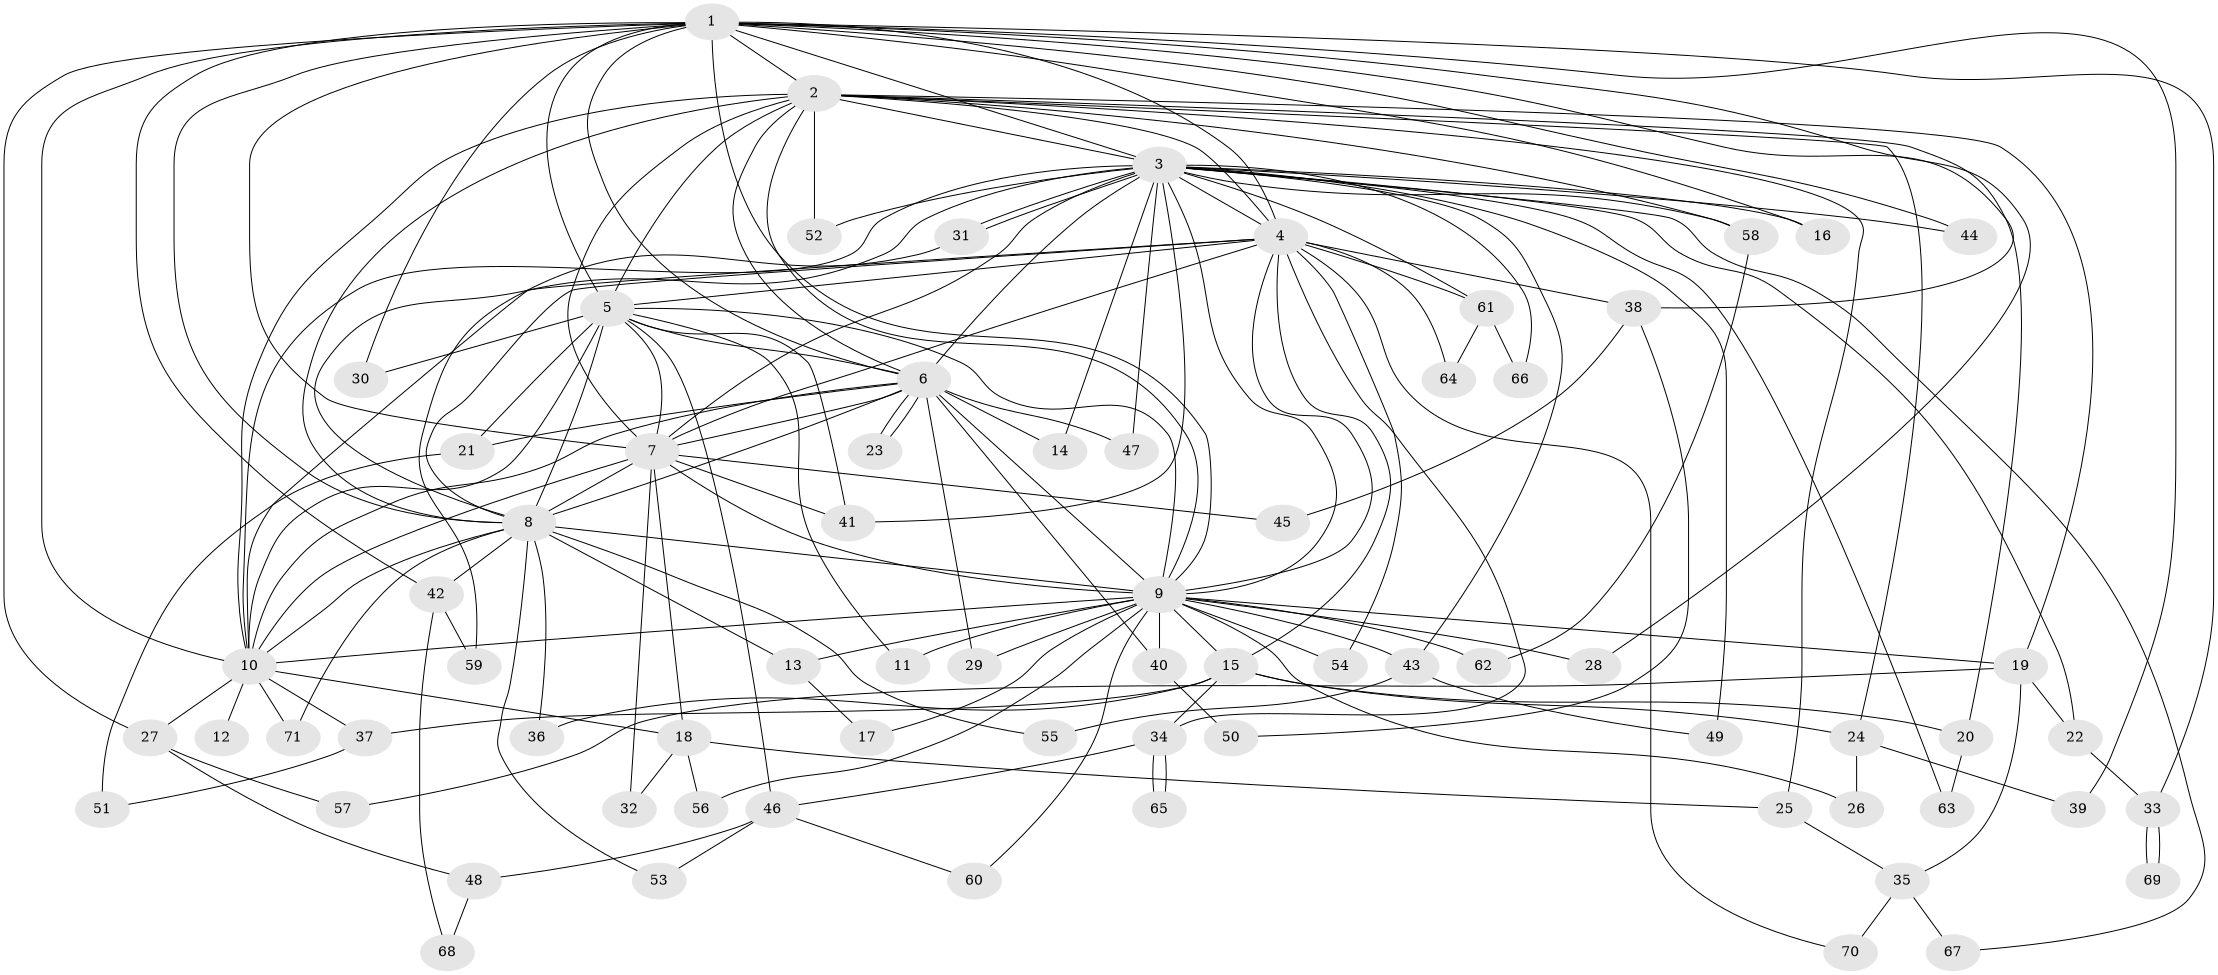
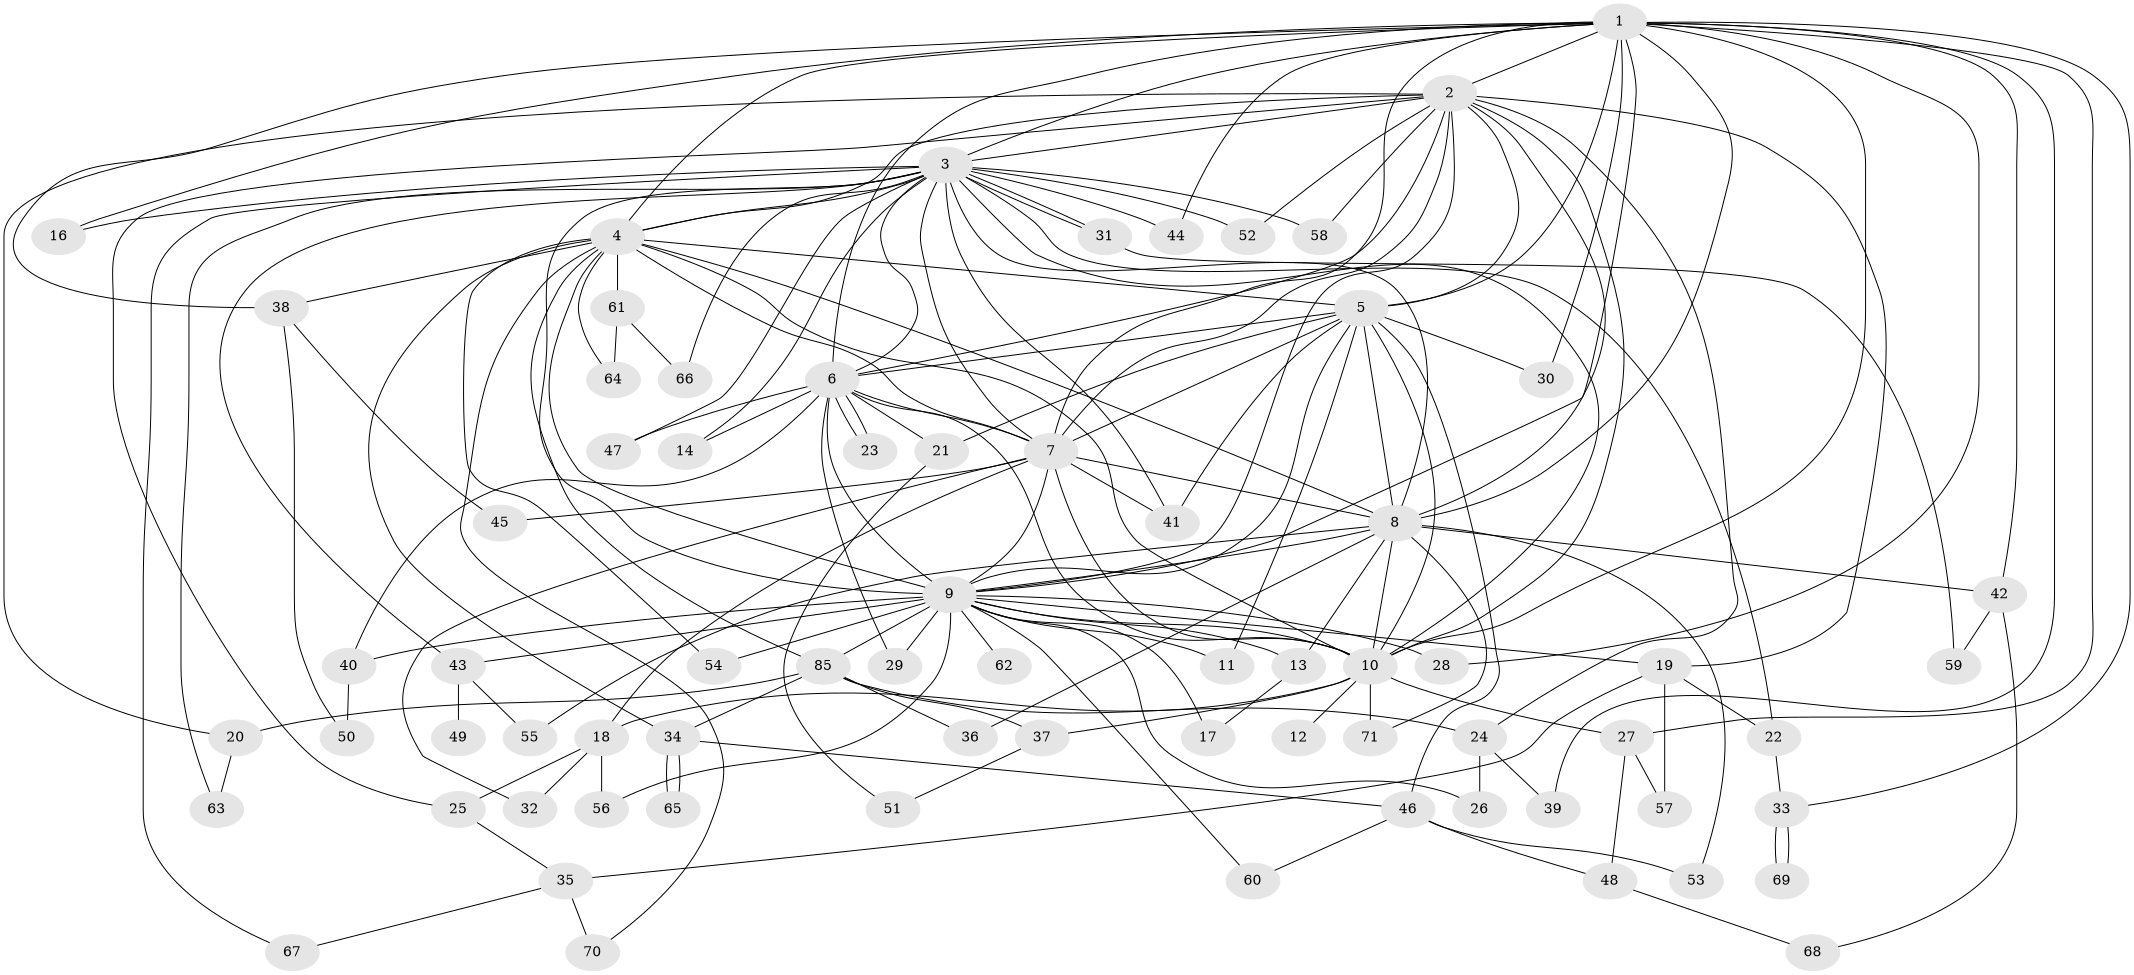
edge "3" -- "61": removed
edge "3" -- "49": removed
edge "6" -- "8": removed
edge "58" -- "62": removed
node "15": label "15" -> "85"
